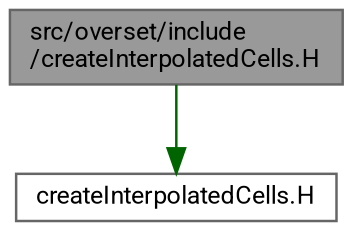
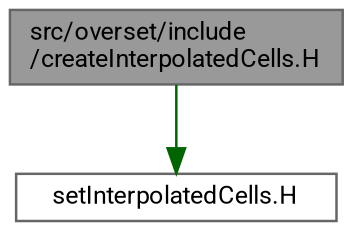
node "createInterpolatedCells.H": label "createInterpolatedCells.H" -> "setInterpolatedCells.H"
